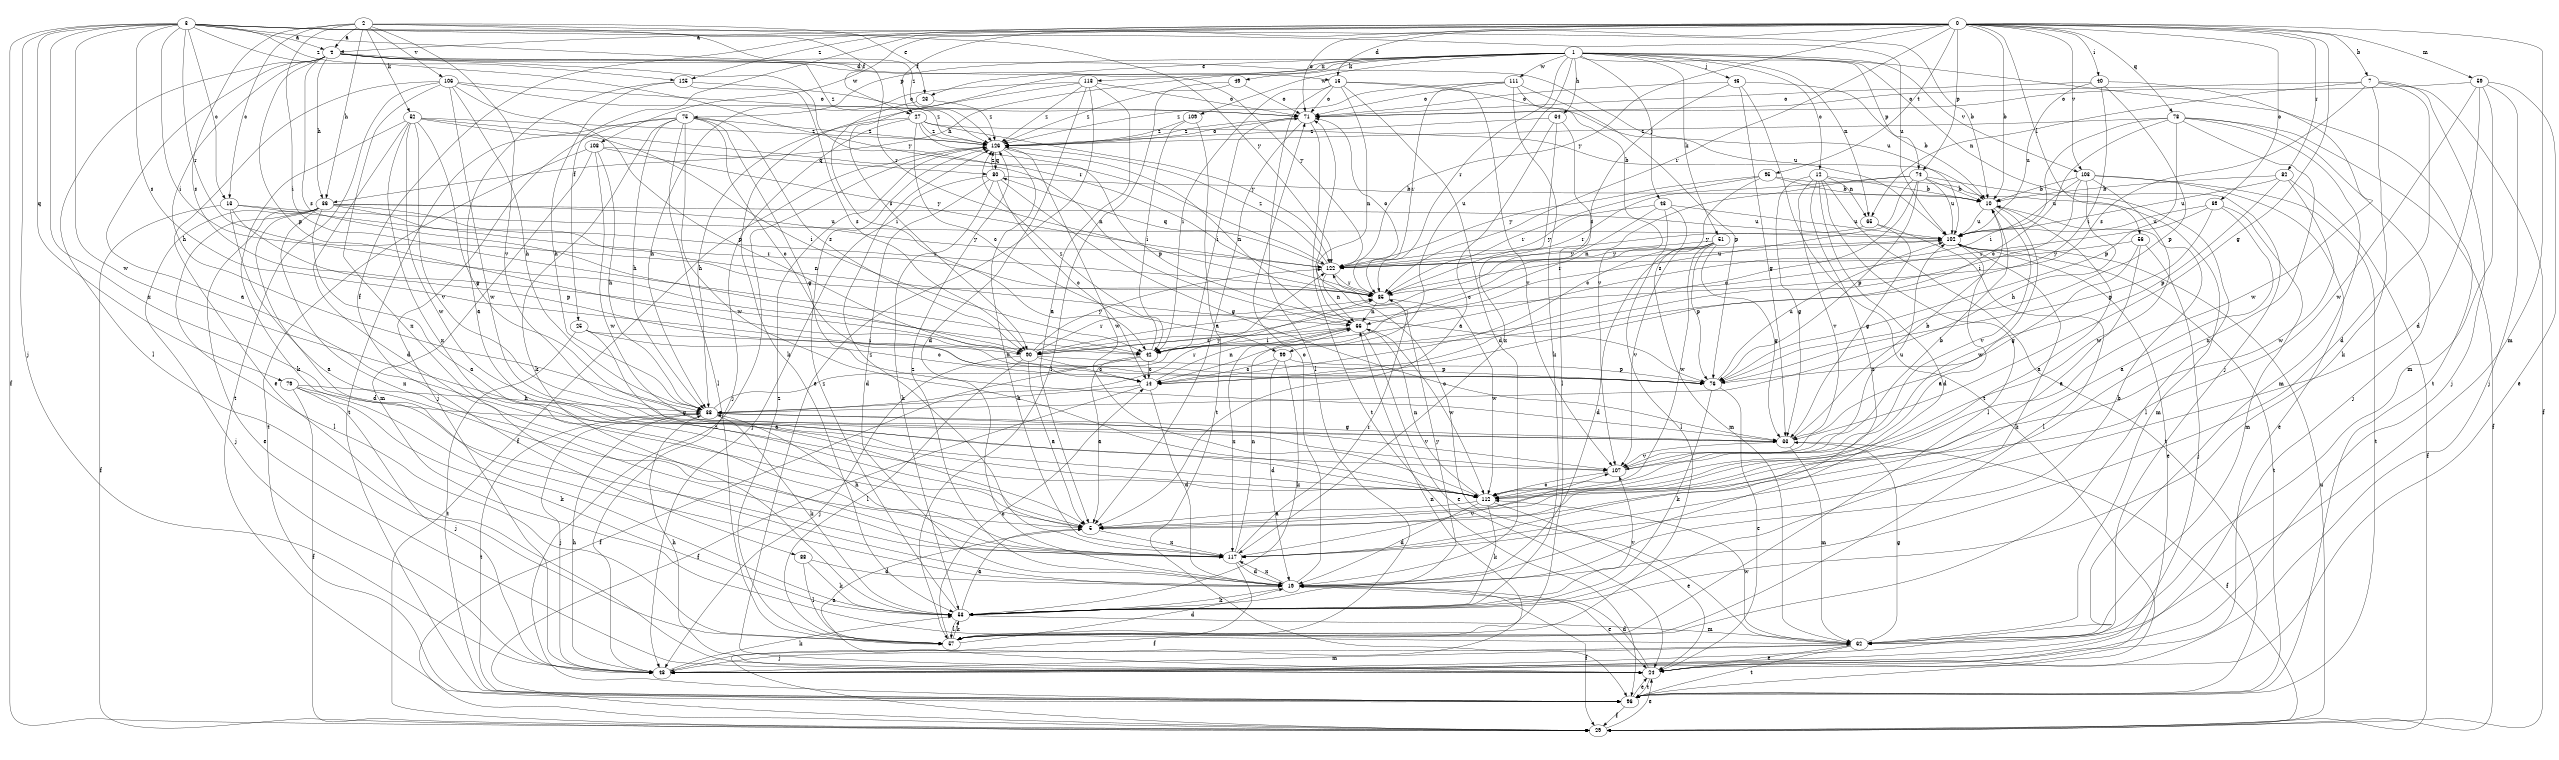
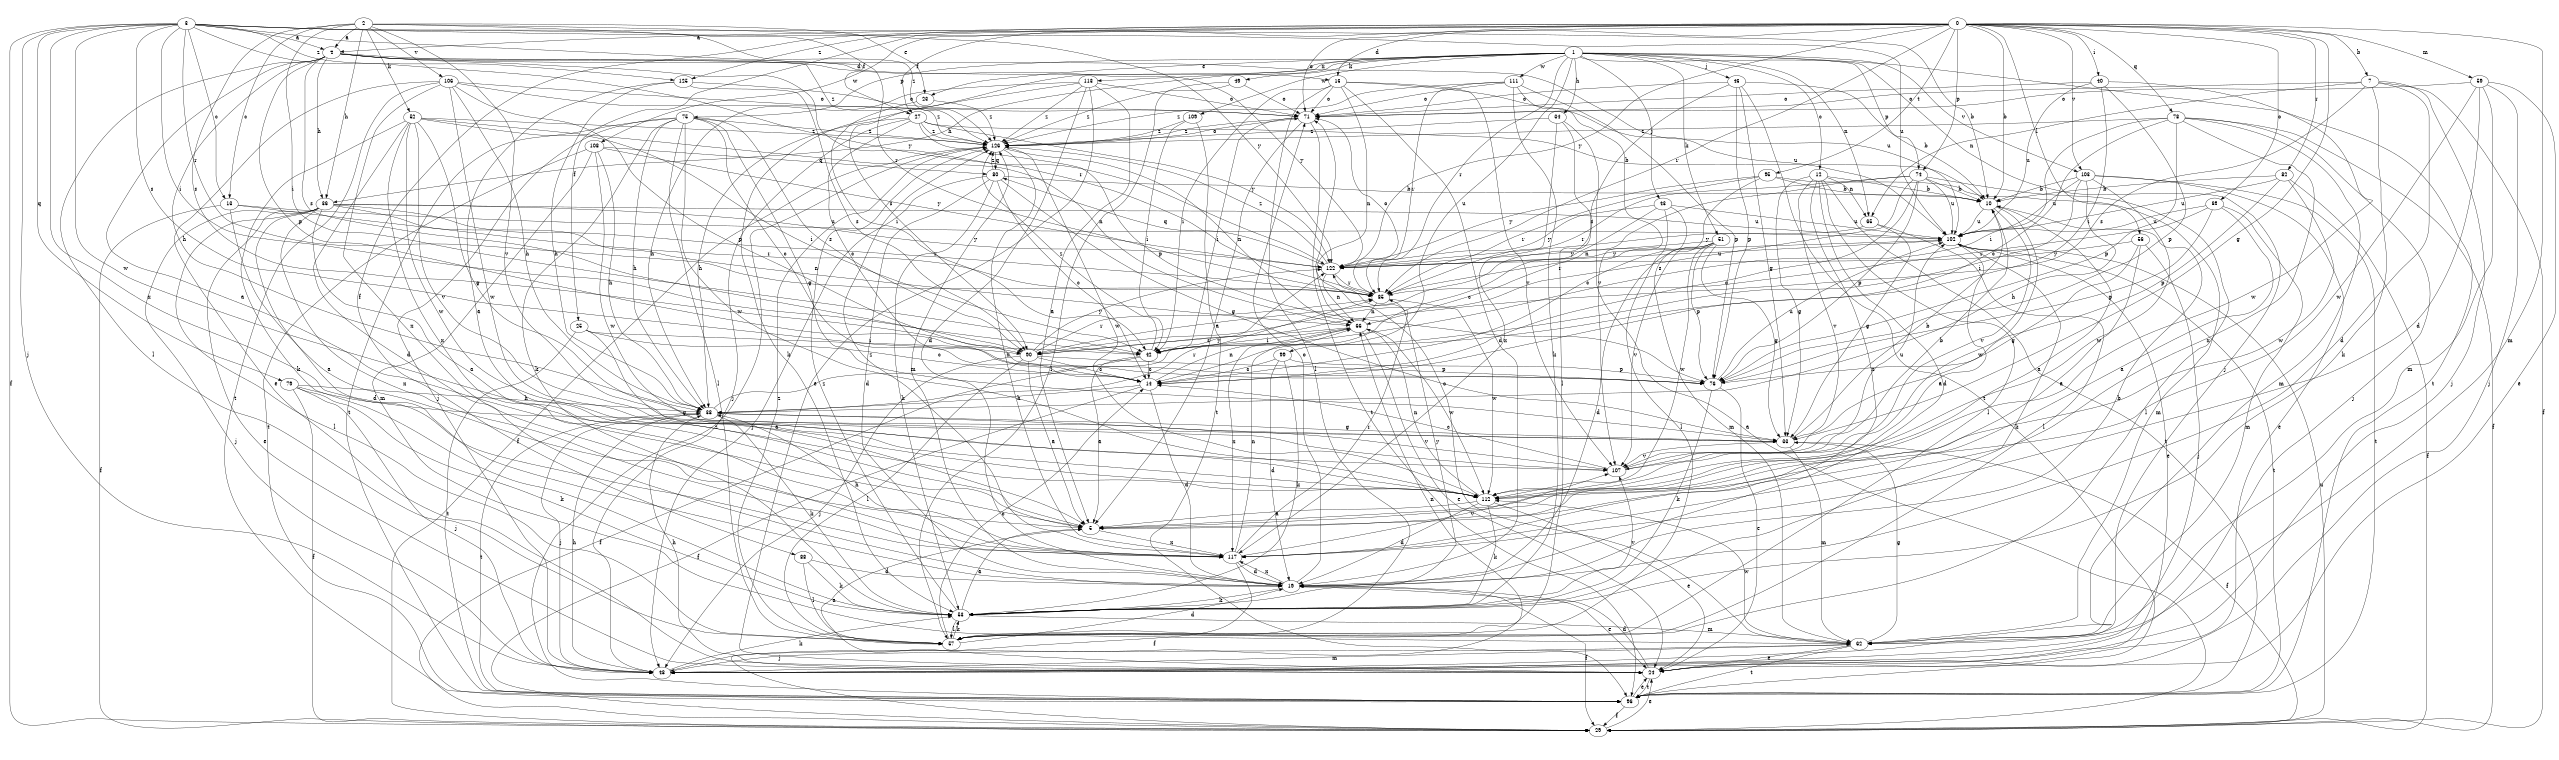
edge "27" -> "99": now "27" -> "14"
edge "13" -> "76": now "46" -> "76"
edge "19" -> "126": label "z" -> "m"
edge "34" -> "5": now "34" -> "29"
edge "107" -> "112": now "107" -> "14"
